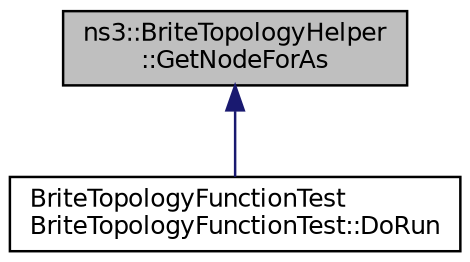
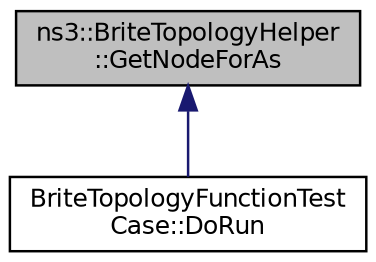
node "BriteTopologyFunctionTest BriteTopologyFunctionTest::DoRun": label "BriteTopologyFunctionTest BriteTopologyFunctionTest::DoRun" -> "BriteTopologyFunctionTest Case::DoRun"
